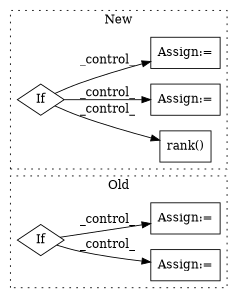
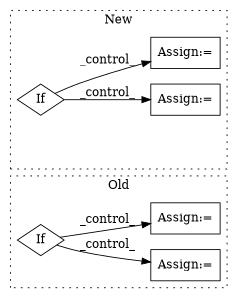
node "rank()": removed
